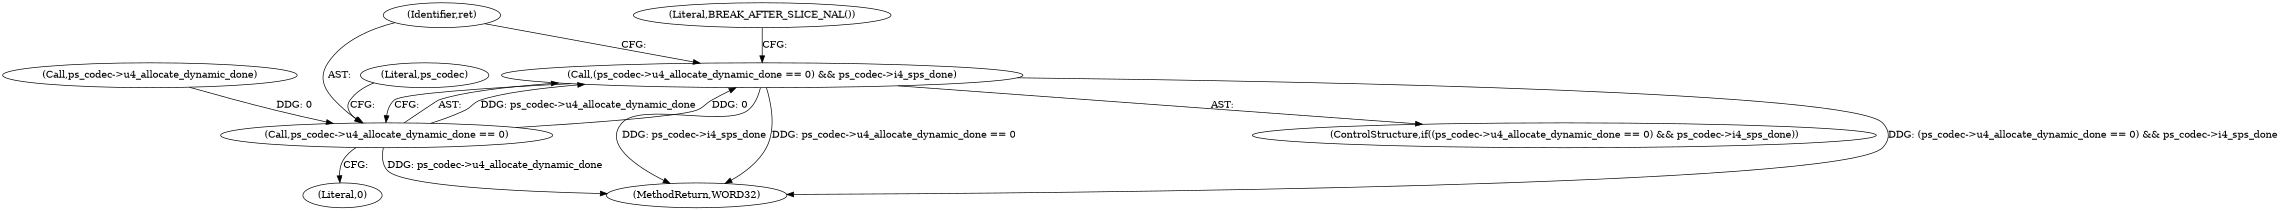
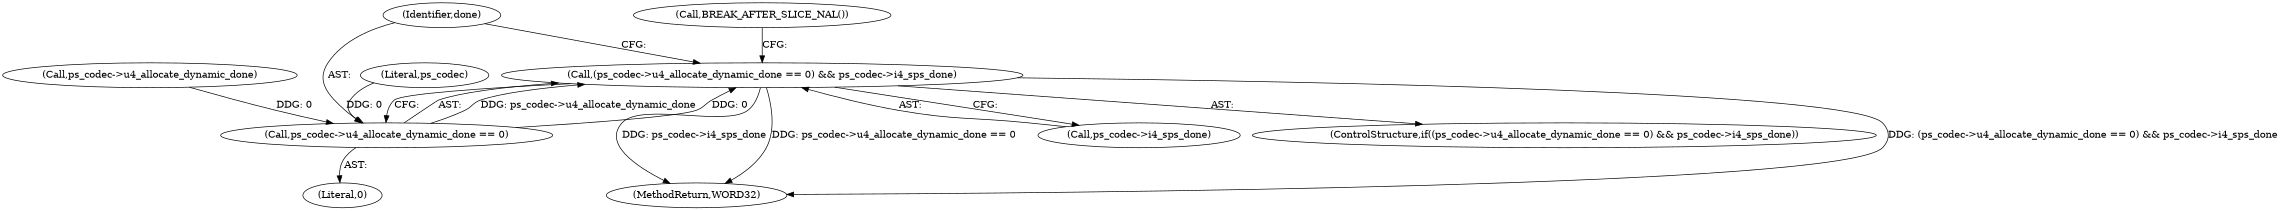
node "(Identifier,ret)": label "(Identifier,ret)" -> "(Identifier,done)"
node "(Literal,BREAK_AFTER_SLICE_NAL())": label "(Literal,BREAK_AFTER_SLICE_NAL())" -> "(Call,BREAK_AFTER_SLICE_NAL())"
edge "(Literal,ps_codec)" -> "(Call,ps_codec->u4_allocate_dynamic_done == 0)": label "CFG: " -> "DDG: 0"
node "(Call,ps_codec->i4_sps_done)": added
edge "(Call,ps_codec->u4_allocate_dynamic_done == 0)" -> "(Literal,0)": label "CFG: " -> "AST: "
edge "(Call,ps_codec->u4_allocate_dynamic_done == 0)" -> "(MethodReturn,WORD32)": removed, label "DDG: ps_codec->u4_allocate_dynamic_done"
